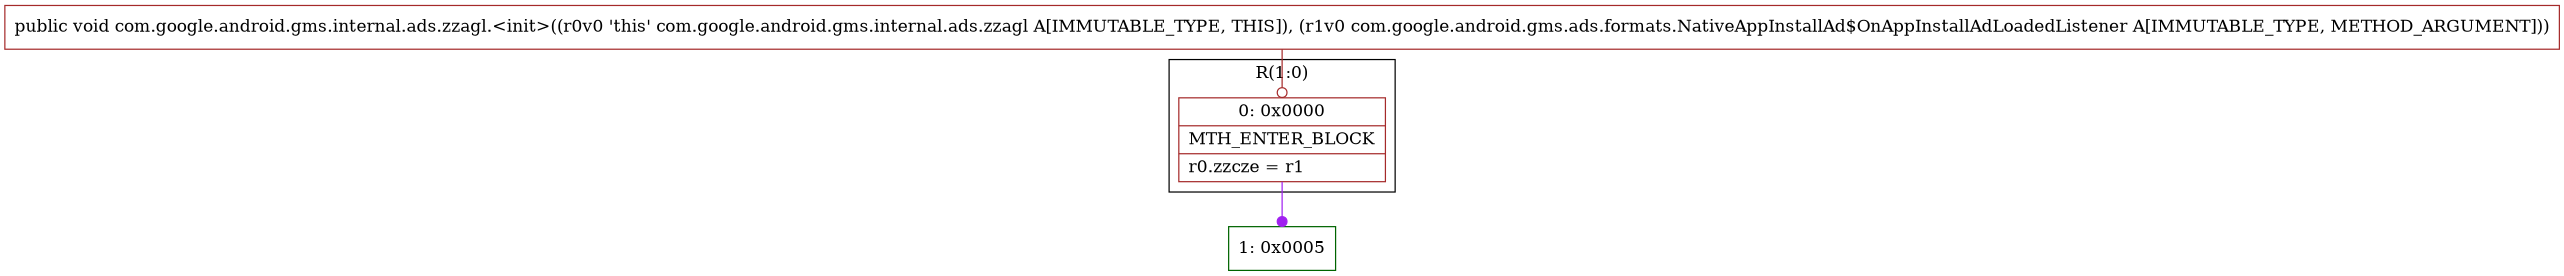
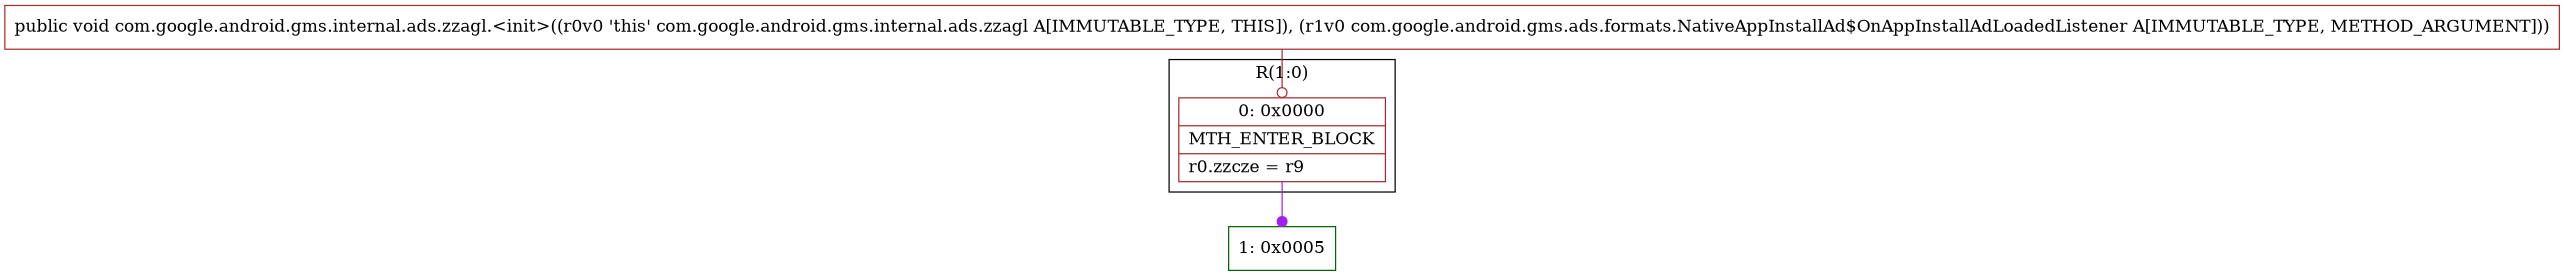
node "0: 0x0000": text "r0.zzcze = r1" -> "r0.zzcze = r9"
